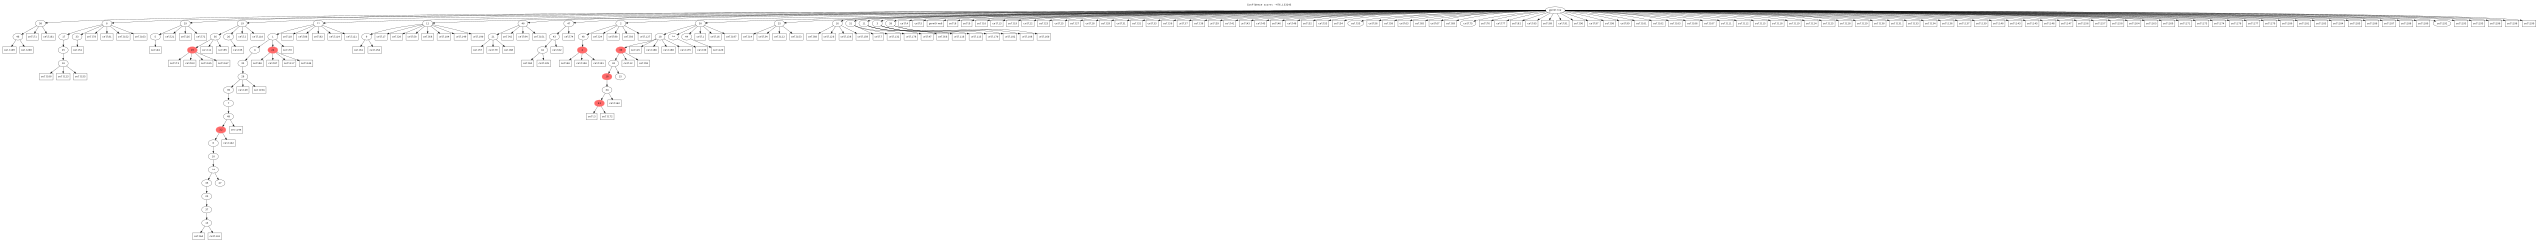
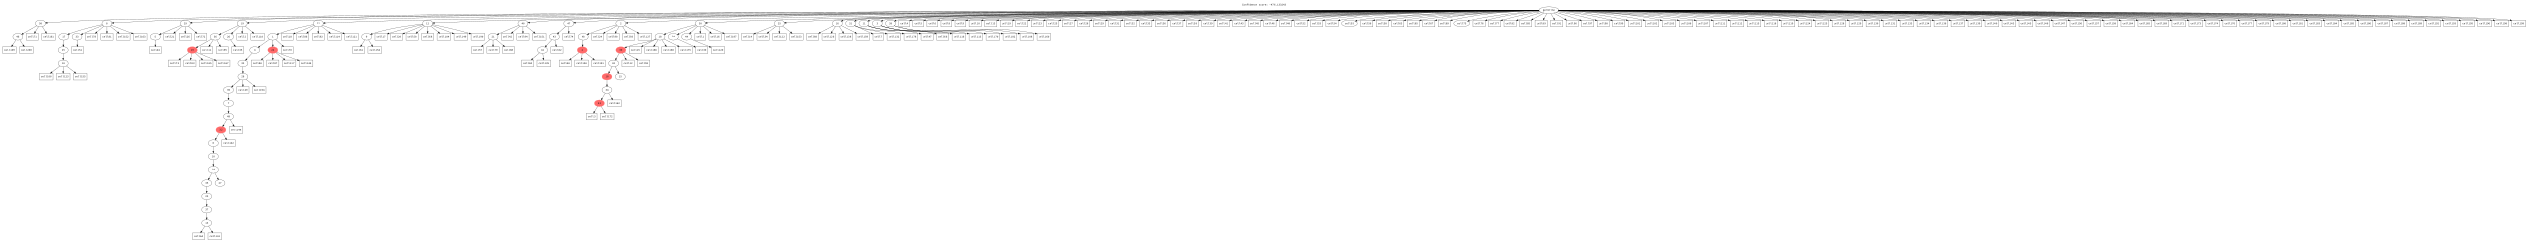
node "germline6": label "germline6" -> "cell6"
node "cell192": shape ellipse -> box
